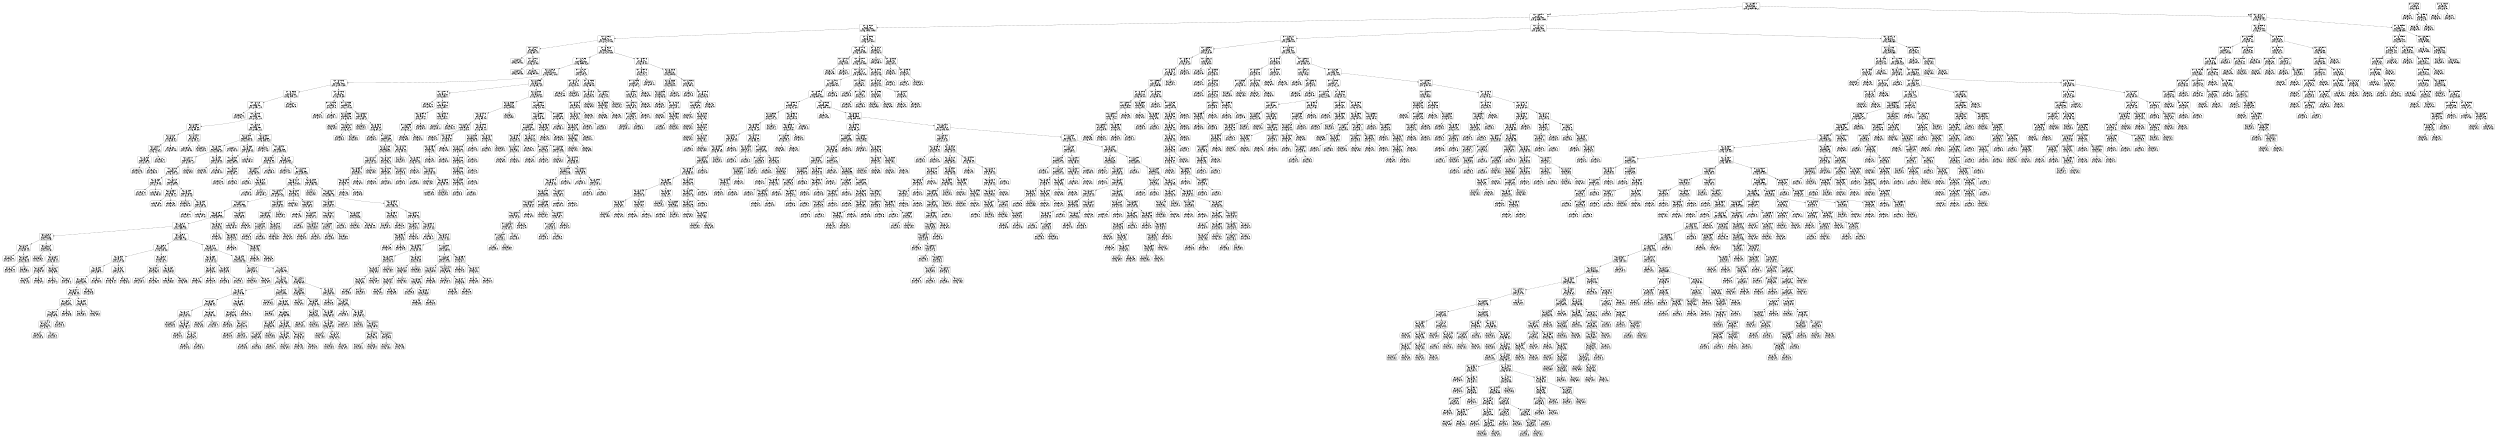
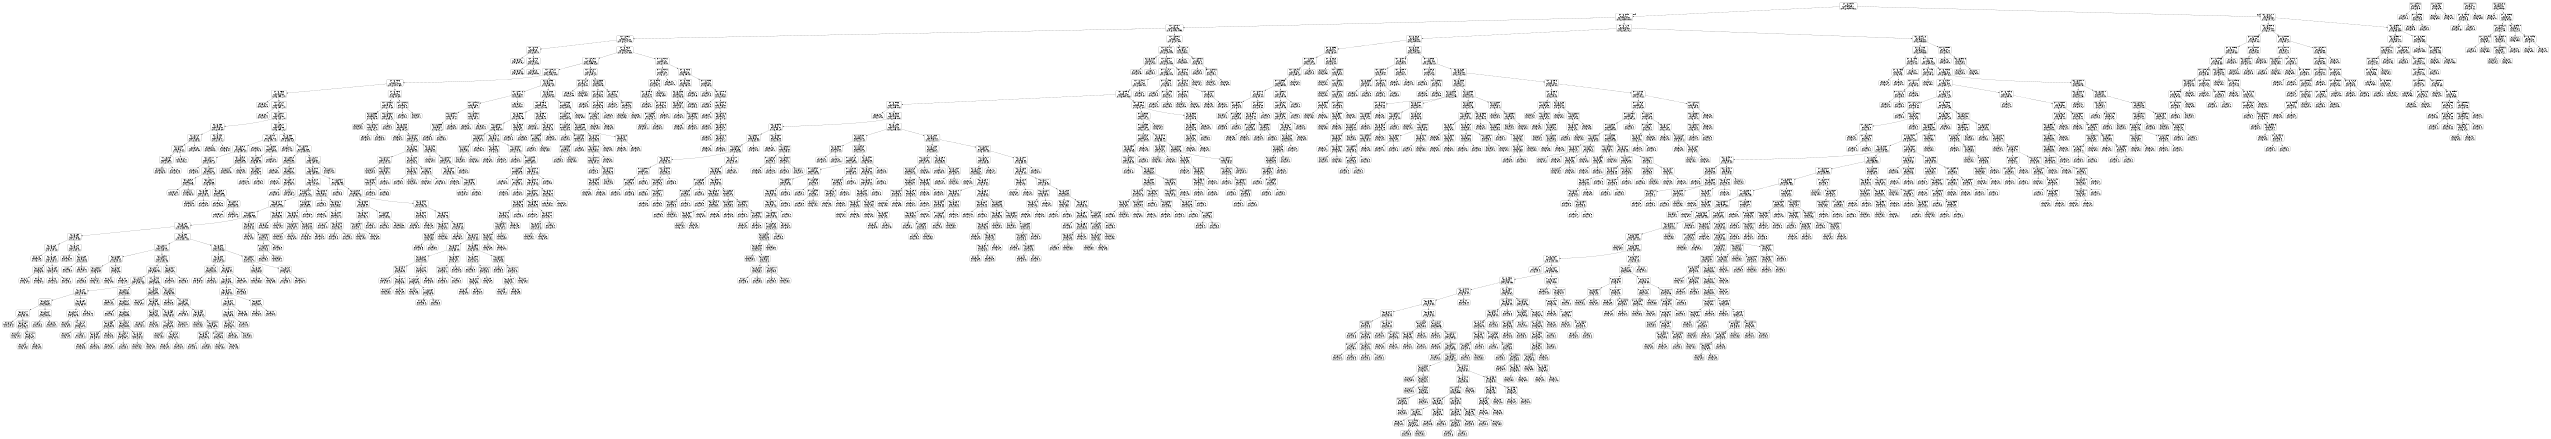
node "rain <= 1632.5 gini = 0.4 samples = 31 value = [14, 29]": removed
edge "rain <= 1184.5 gini = 0.3 samples = 9 value = [2, 10]" -> "rain <= 1179.0 gini = 0.5 samples = 5 value = [2, 3]": reversed
